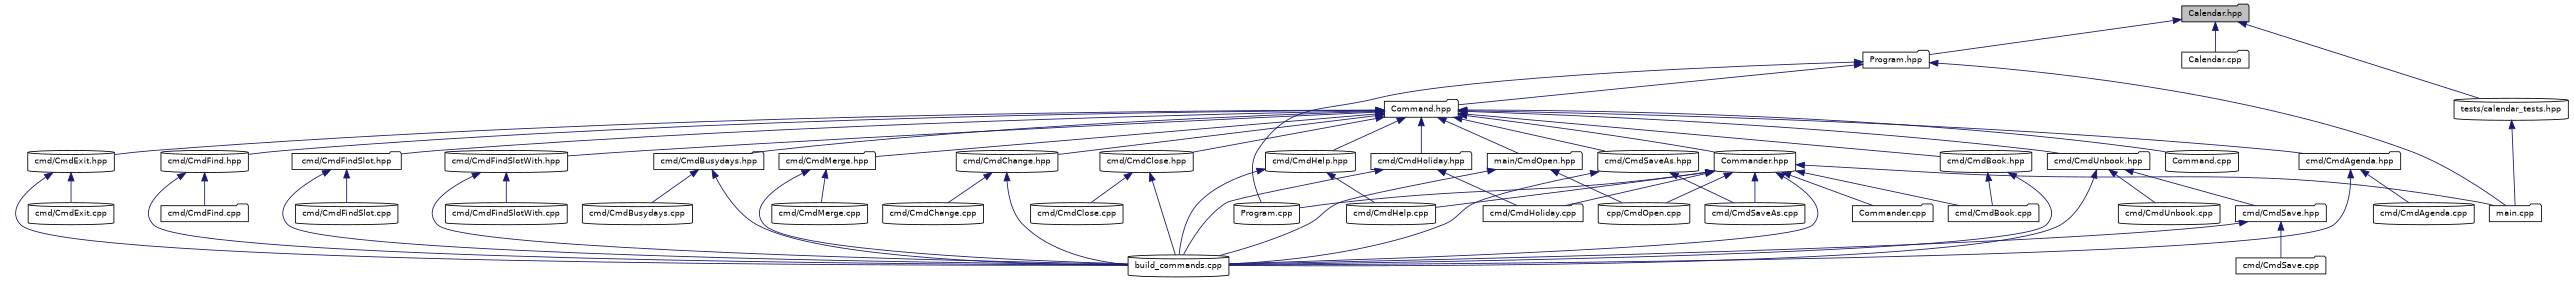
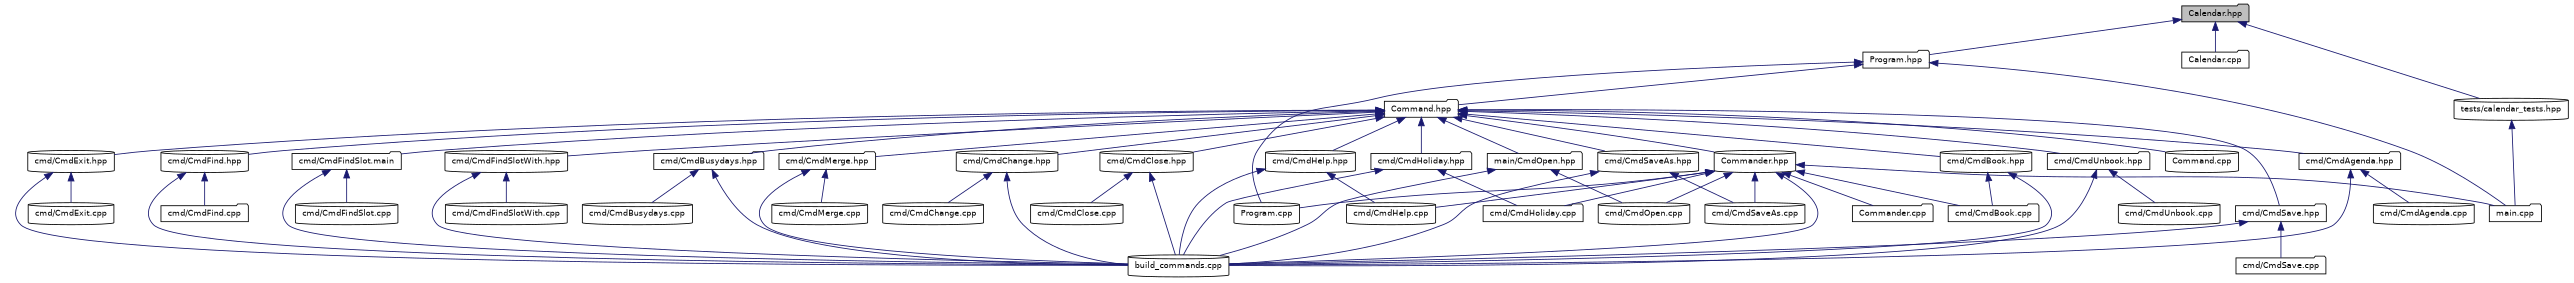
node "cmd/CmdFindSlot.hpp": label "cmd/CmdFindSlot.hpp" -> "cmd/CmdFindSlot.main"
edge "cmd/CmdSave.hpp" -> "cmd/CmdUnbook.hpp": now "cmd/CmdSave.hpp" -> "Command.hpp"
node "cpp/CmdOpen.cpp": label "cpp/CmdOpen.cpp" -> "cmd/CmdOpen.cpp"
